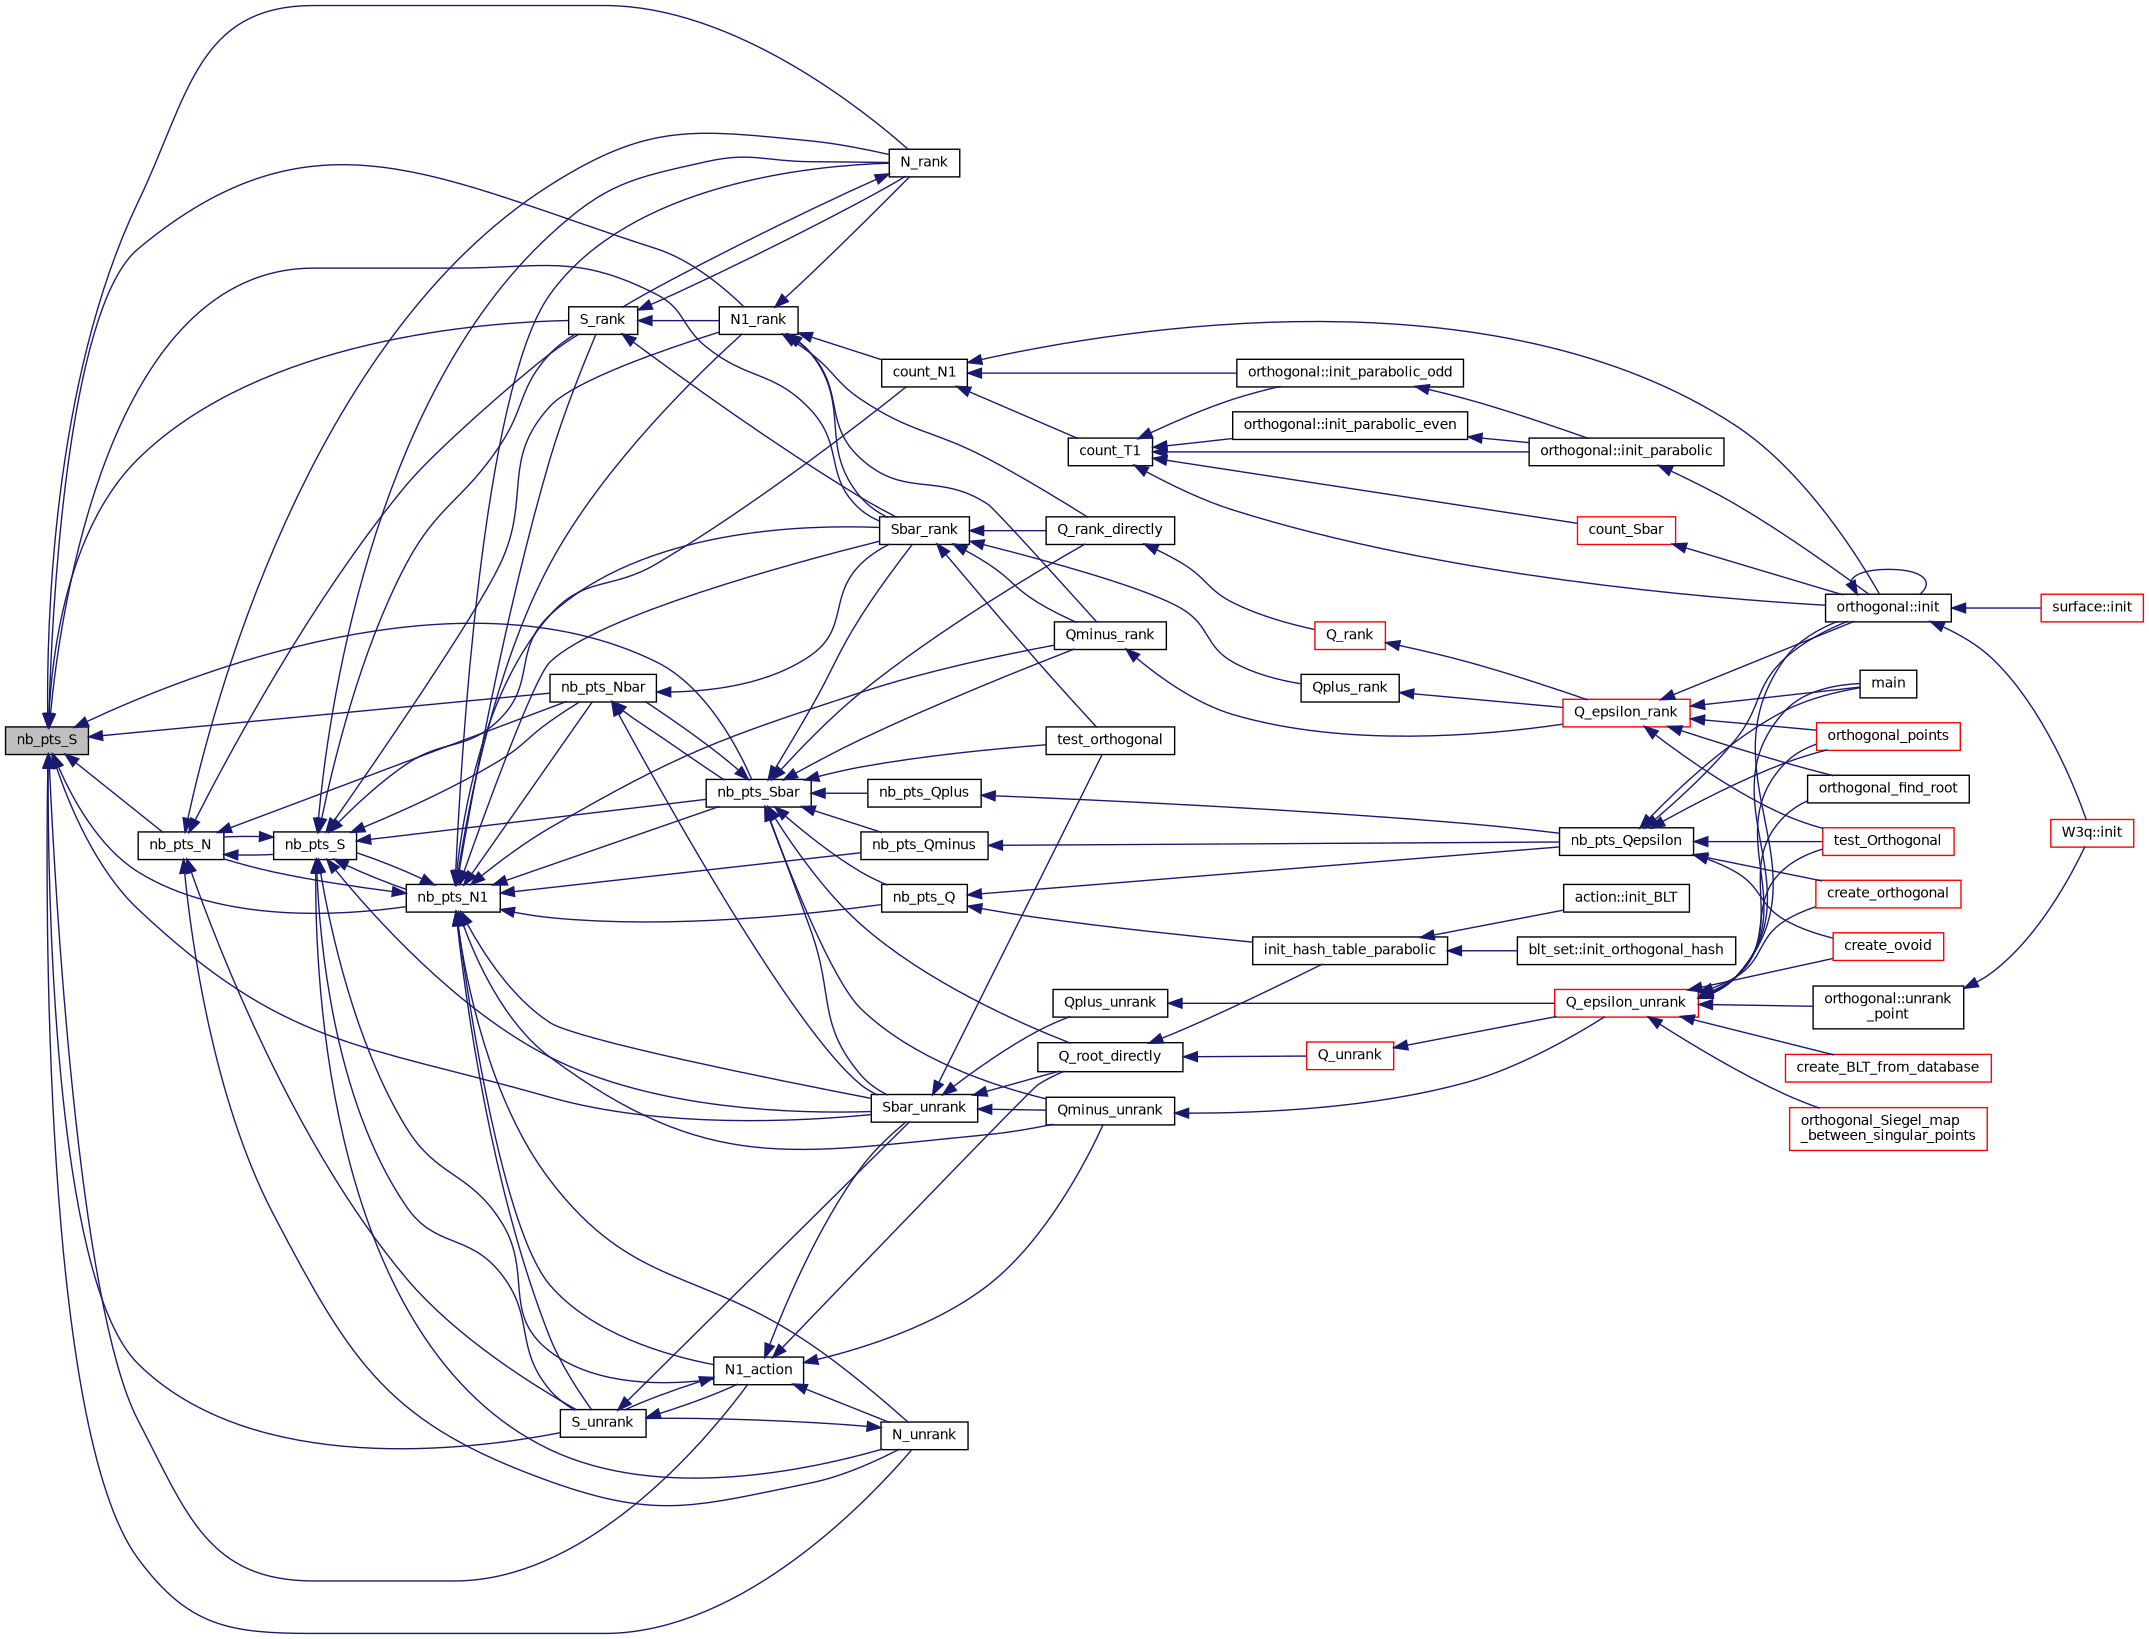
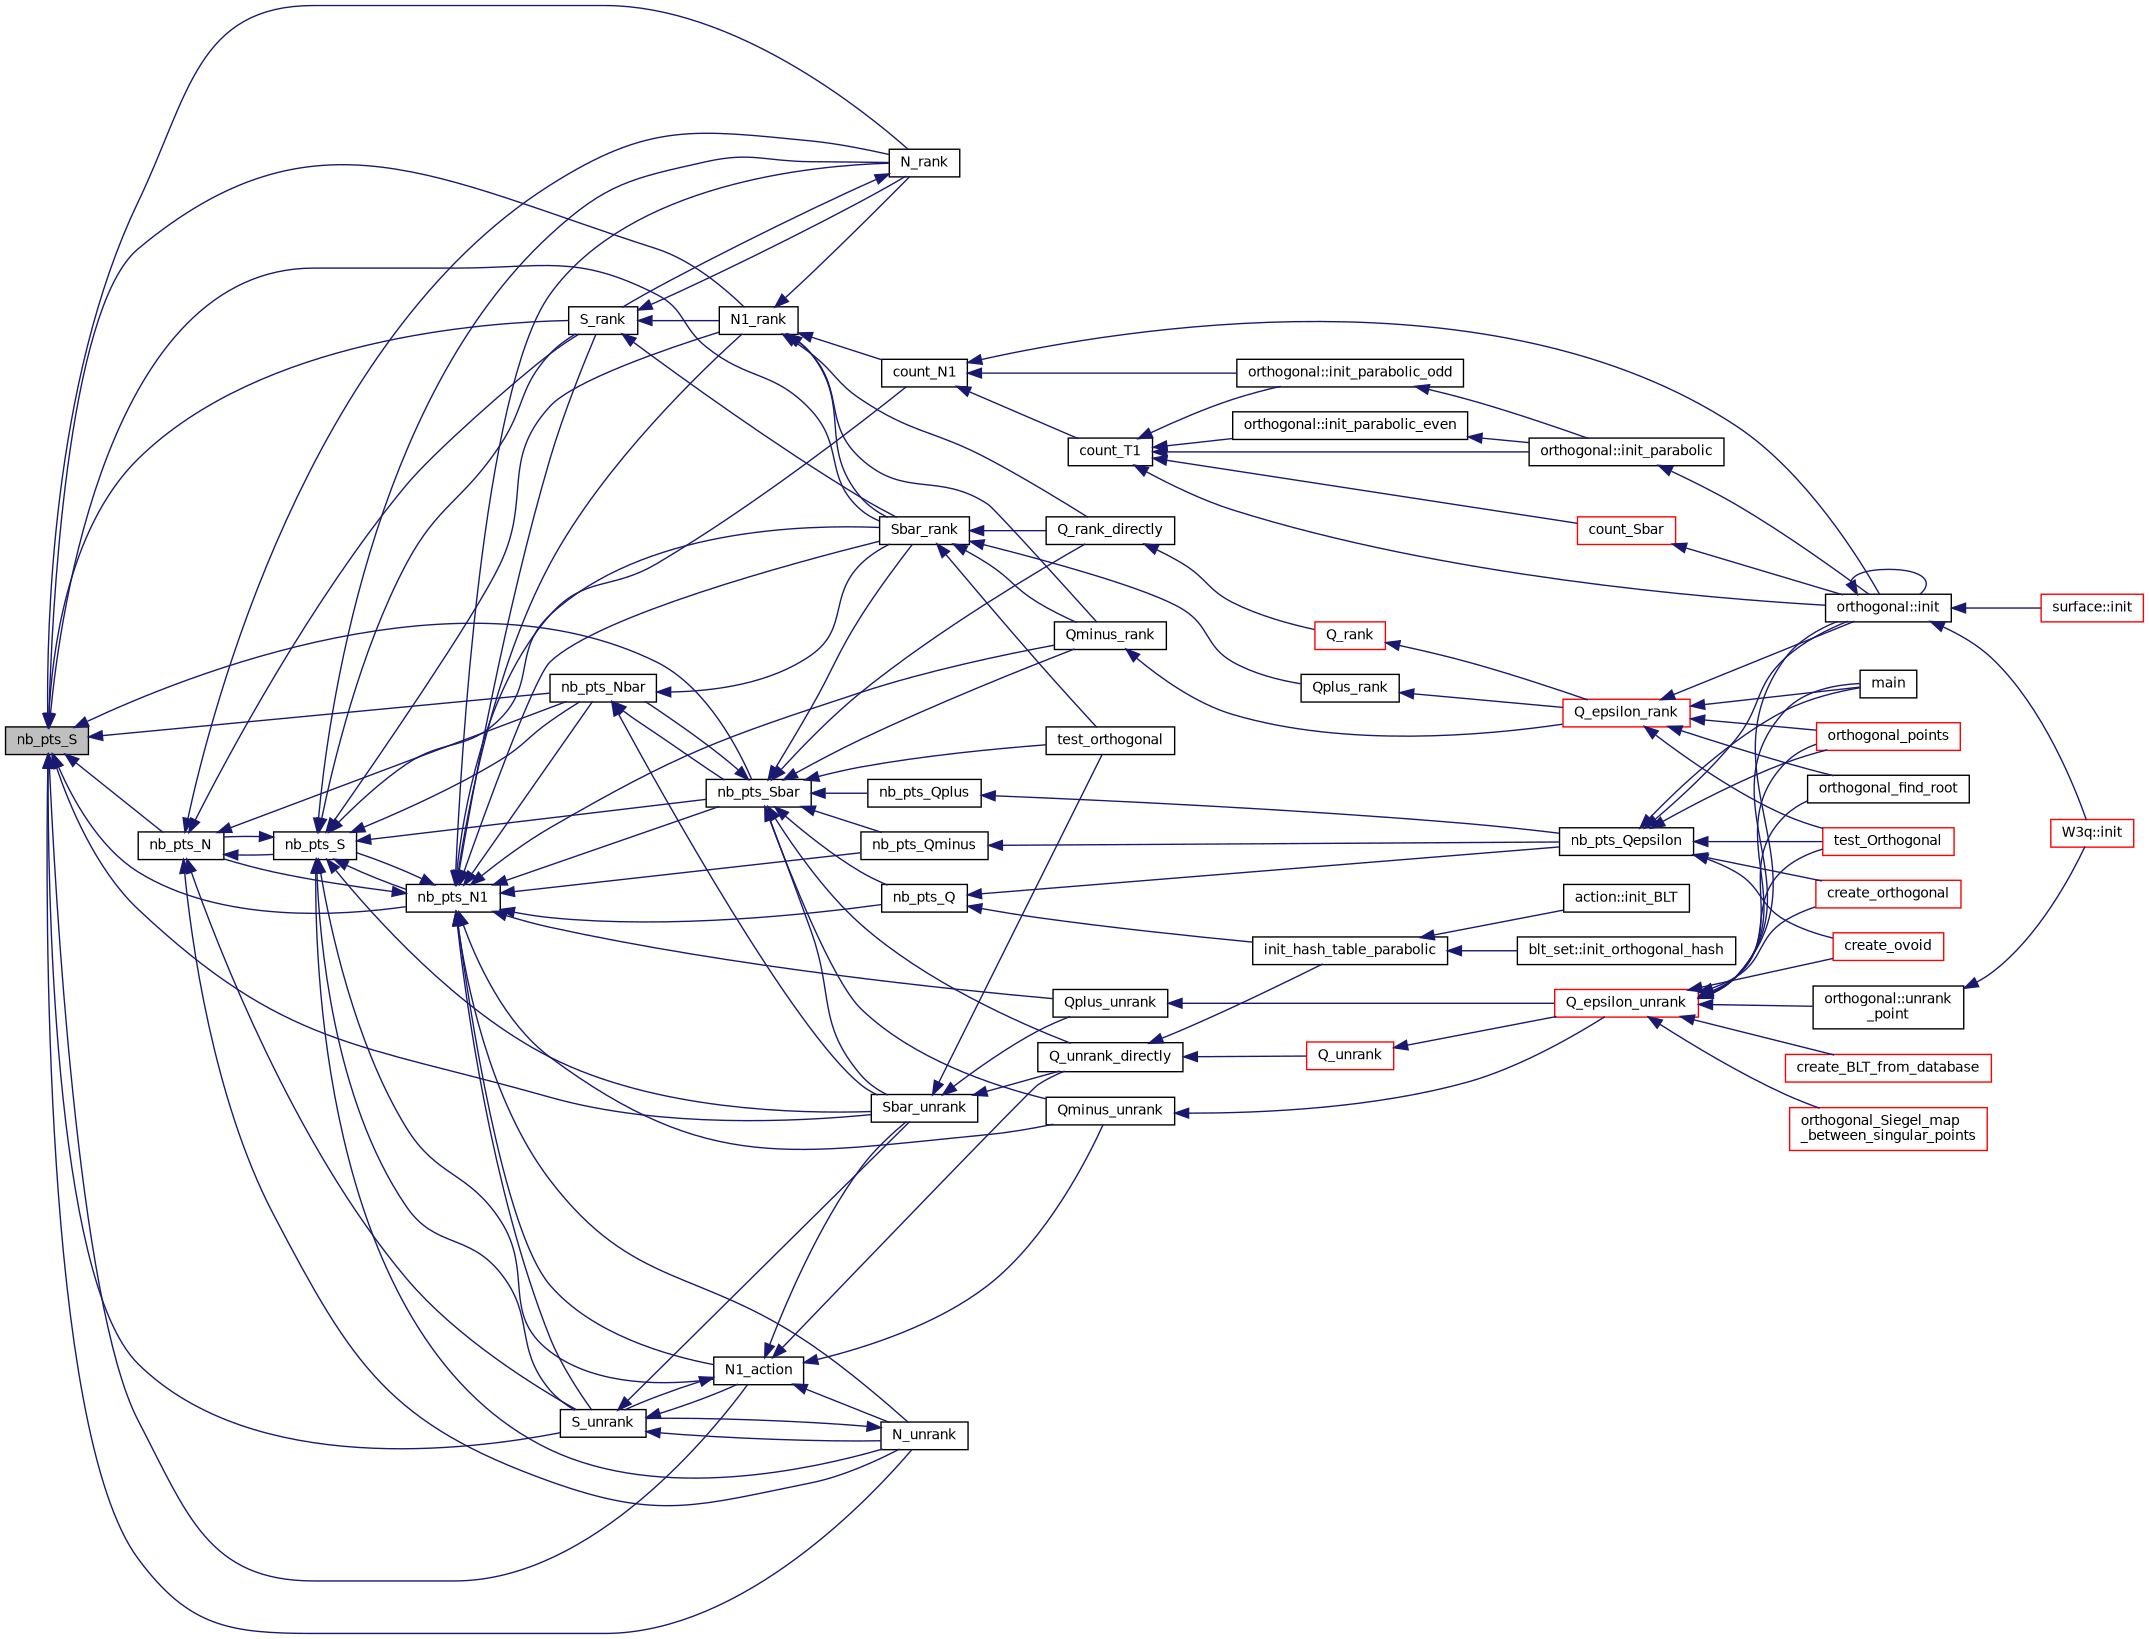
edge "Sbar_unrank" -> "nb_pts_N1": now "Qplus_unrank" -> "nb_pts_N1"
node "Q_root_directly": label "Q_root_directly" -> "Q_unrank_directly"
edge "Qminus_unrank" -> "Sbar_unrank": removed
edge "N_unrank" -> "S_unrank": added
